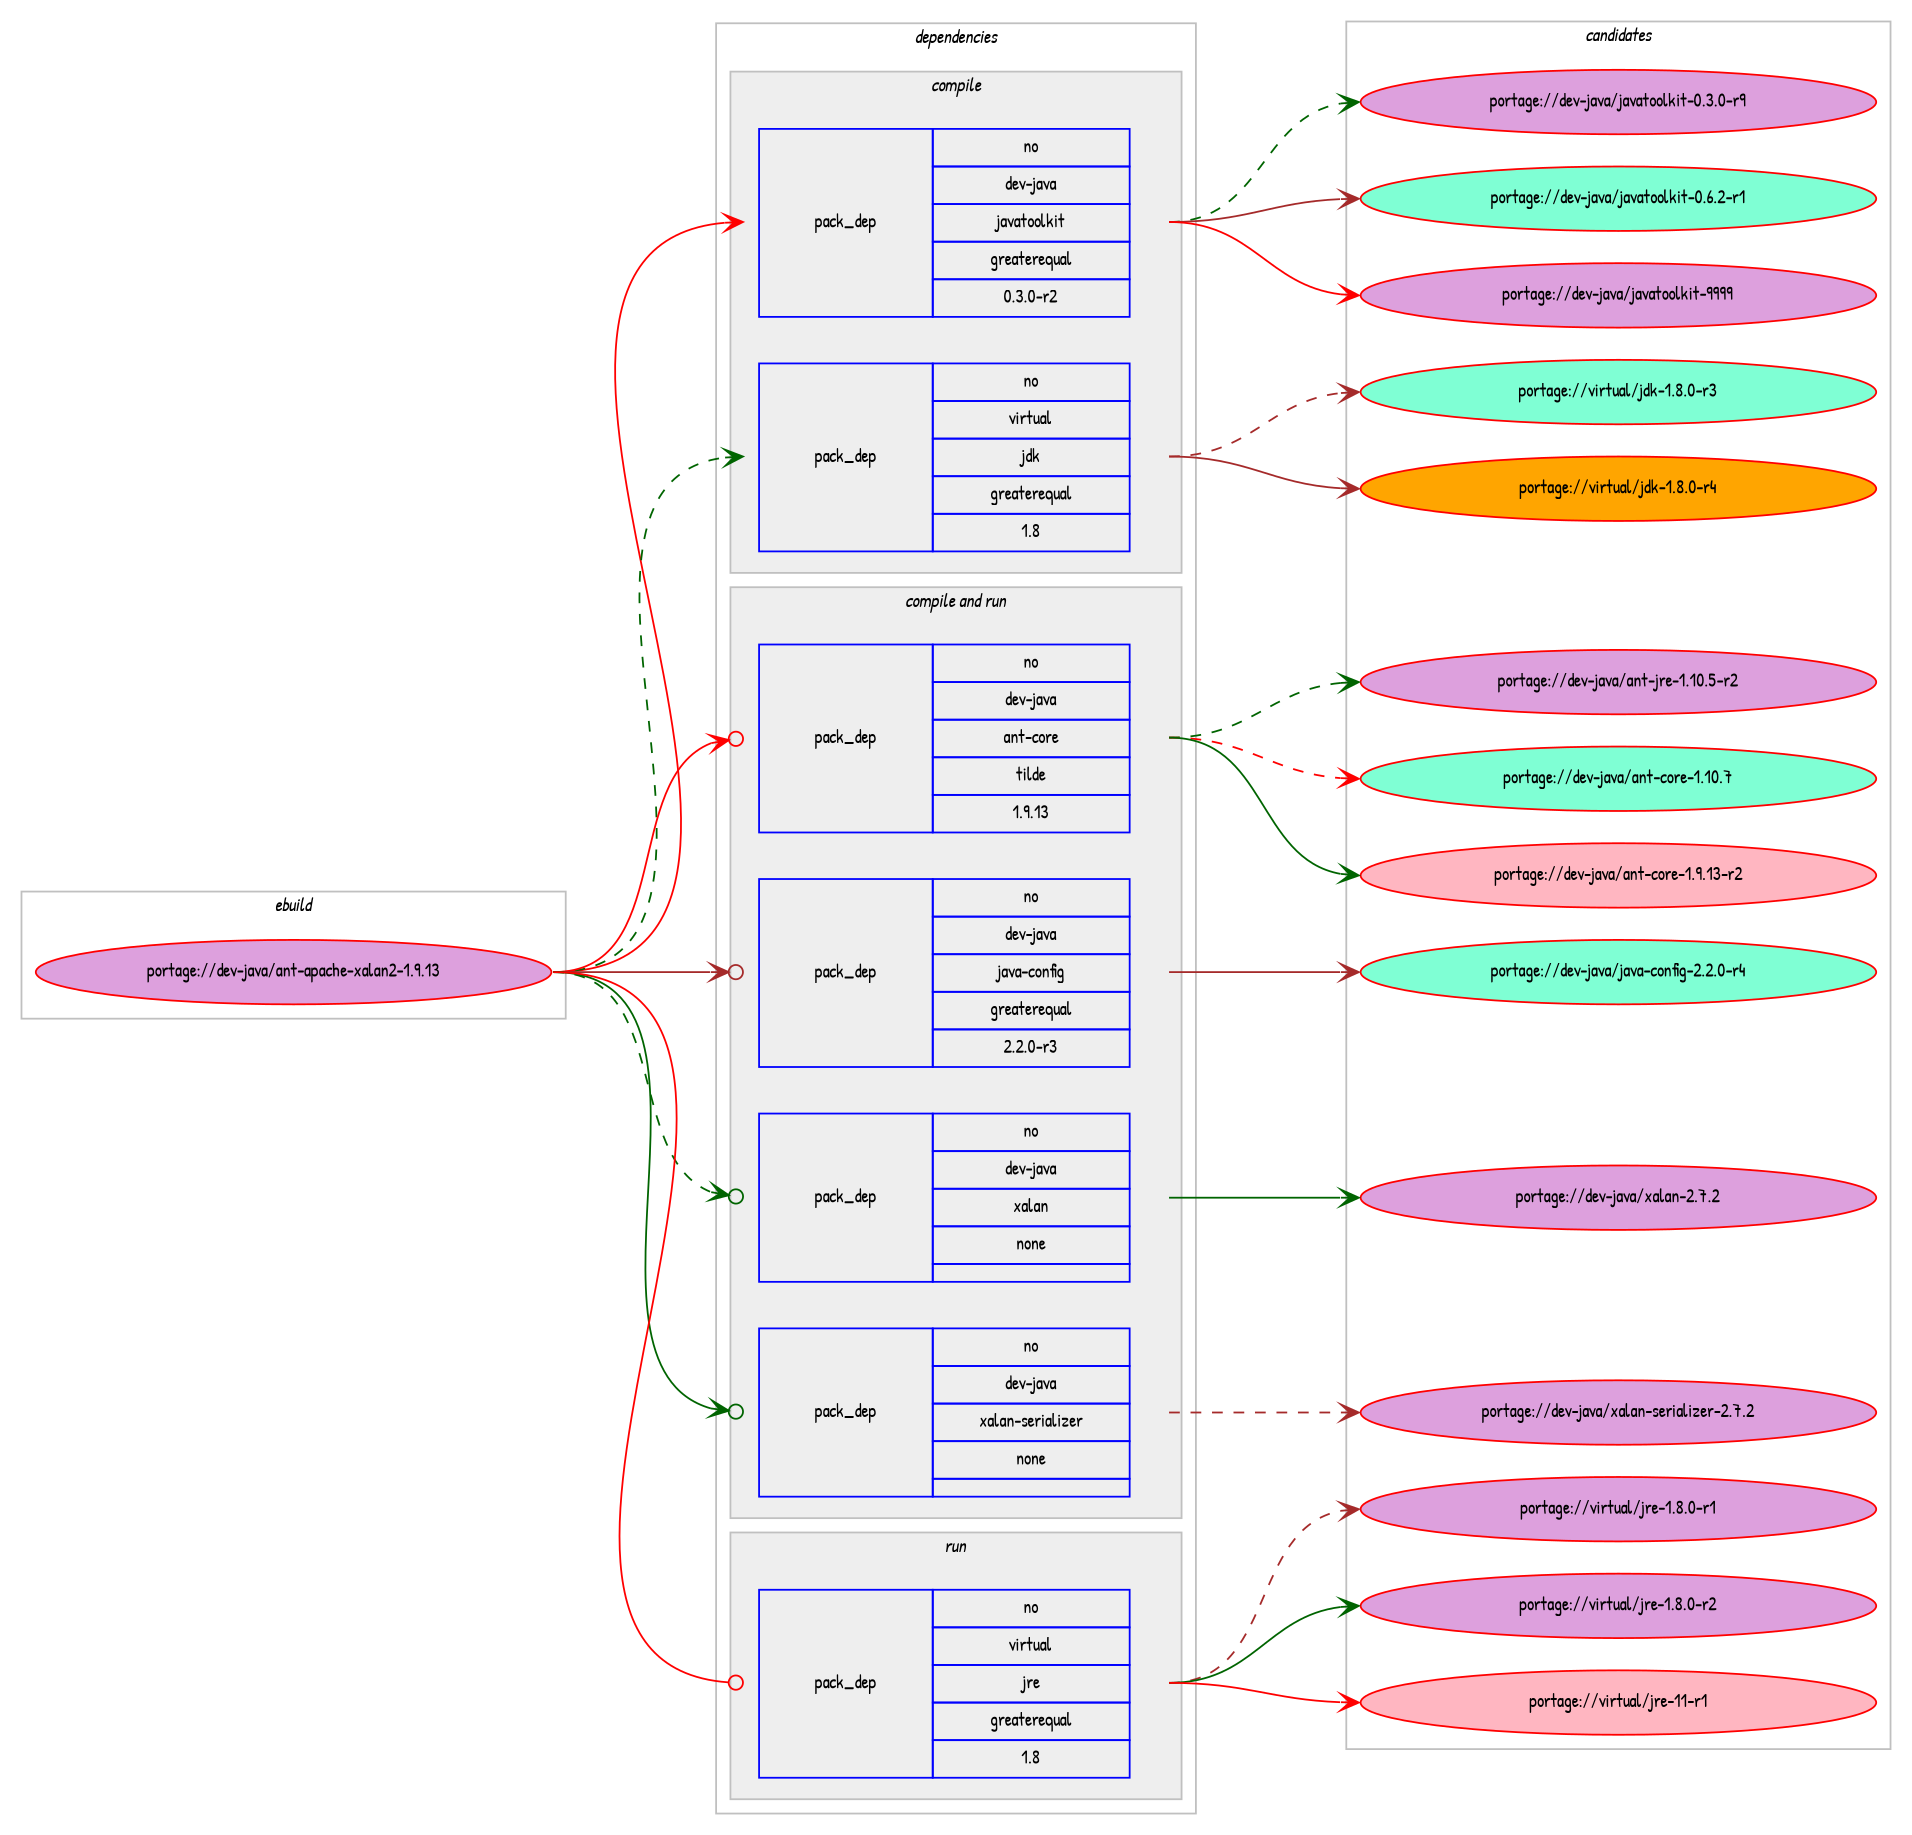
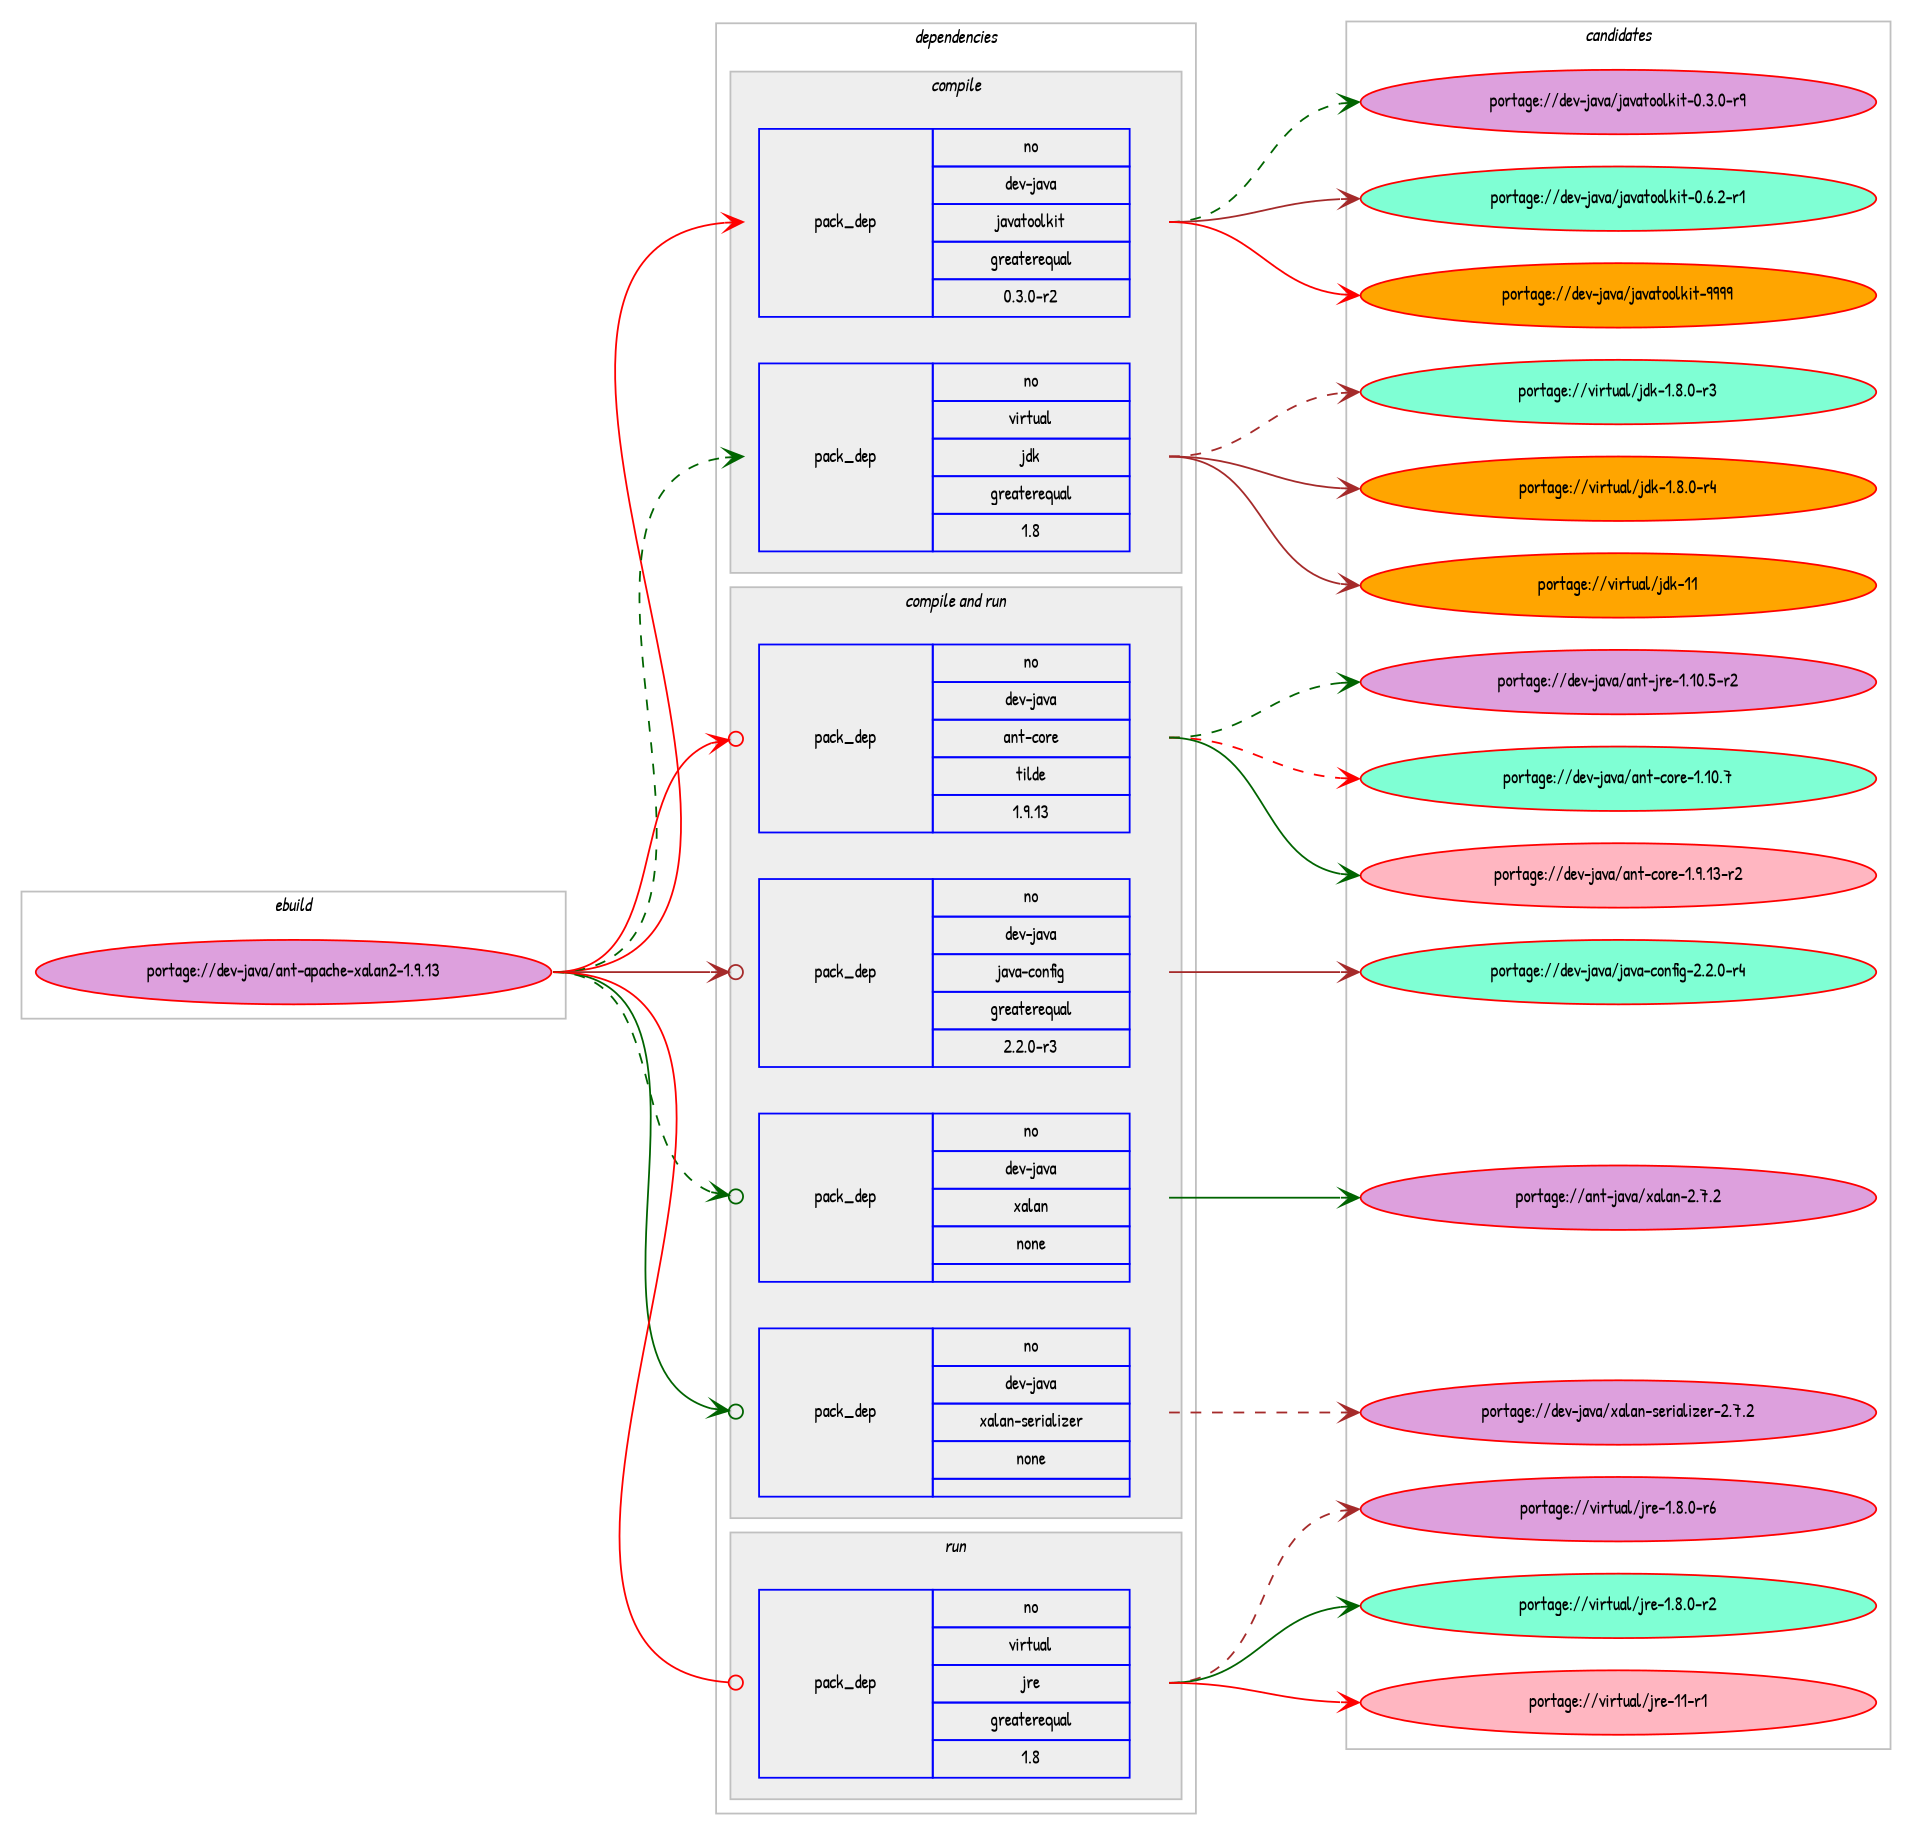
node "portage://dev-java/javatoolkit-9999": fillcolor plum -> orange
node "portage://virtual/jdk-11": added
node "portage://dev-java/xalan-2.7.2": label "portage://dev-java/xalan-2.7.2" -> "portage://ant-java/xalan-2.7.2"
node "portage://virtual/jre-1.8.0-r1": label "portage://virtual/jre-1.8.0-r1" -> "portage://virtual/jre-1.8.0-r6"
node "portage://virtual/jre-1.8.0-r2": fillcolor plum -> aquamarine
